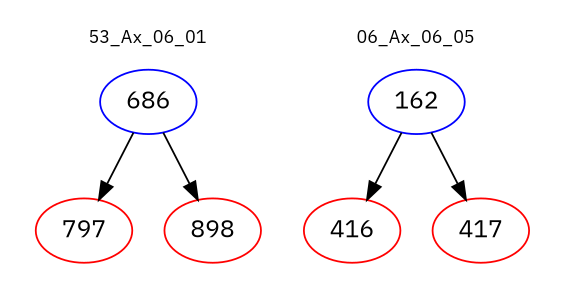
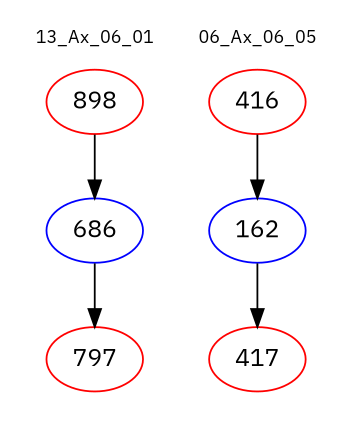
cluster "53_Ax_06_01": label "53_Ax_06_01" -> "13_Ax_06_01"
edge "686" -> "898": reversed
edge "162" -> "416": reversed
